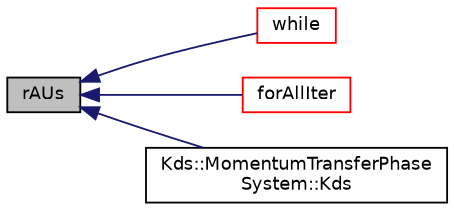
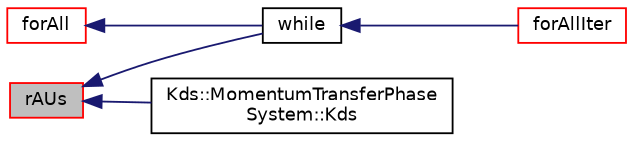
node "forAll": added
node "while": color red -> black
node "rAUs": color black -> red
edge "forAllIter" -> "rAUs": now "forAllIter" -> "while"
